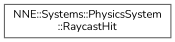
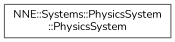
node "NNE::Systems::PhysicsSystem ::RaycastHit": label "NNE::Systems::PhysicsSystem ::RaycastHit" -> "NNE::Systems::PhysicsSystem ::PhysicsSystem"
